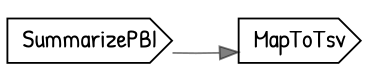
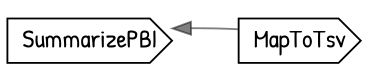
edge "SummarizePBI" -> "MapToTsv": reversed
